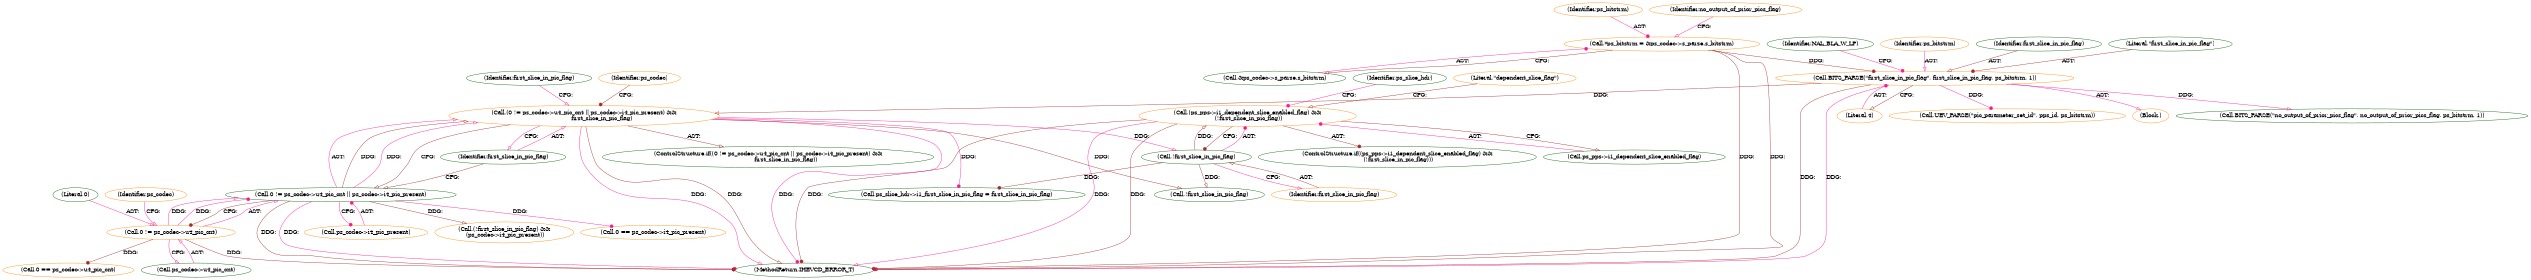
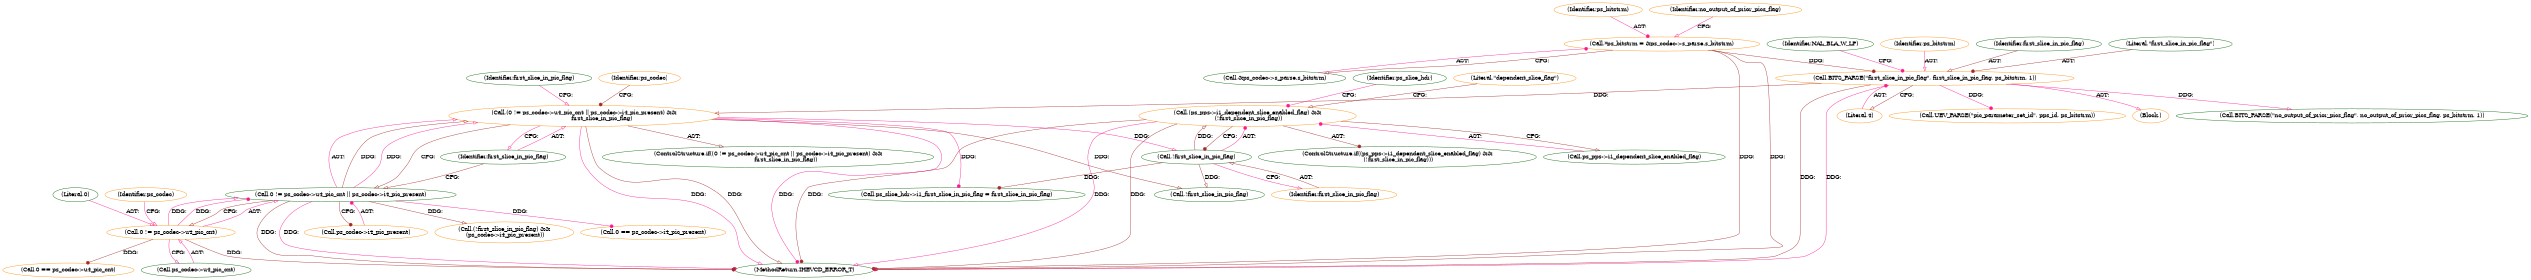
edge "(Call,0 != ps_codec->u4_pic_cnt || ps_codec->i4_pic_present)" -> "(Call,0 != ps_codec->u4_pic_cnt)": arrowhead dot -> onormal
edge "(Call,0 != ps_codec->u4_pic_cnt || ps_codec->i4_pic_present)" -> "(Call,ps_codec->i4_pic_present)": color deeppink -> brown
